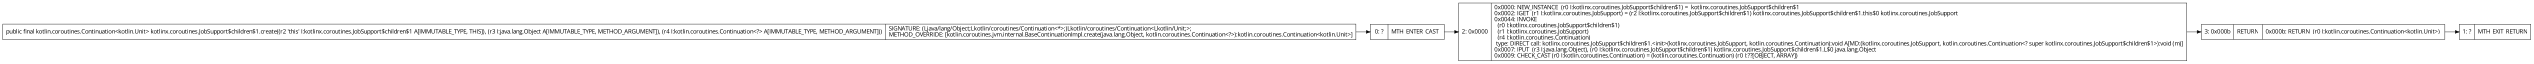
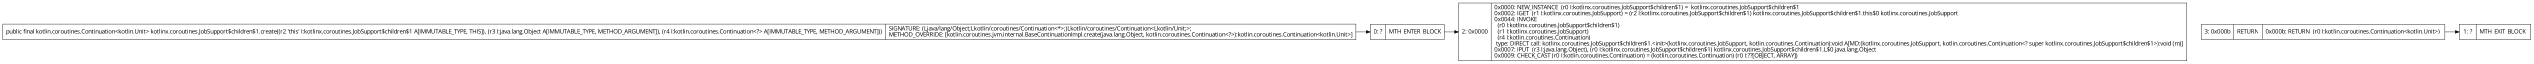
node "0: ?": text "MTH_ENTER_CAST" -> "MTH_ENTER_BLOCK"
edge "2: 0x0000" -> "3: 0x000b": removed
node "1: ?": text "MTH_EXIT_RETURN" -> "MTH_EXIT_BLOCK"
